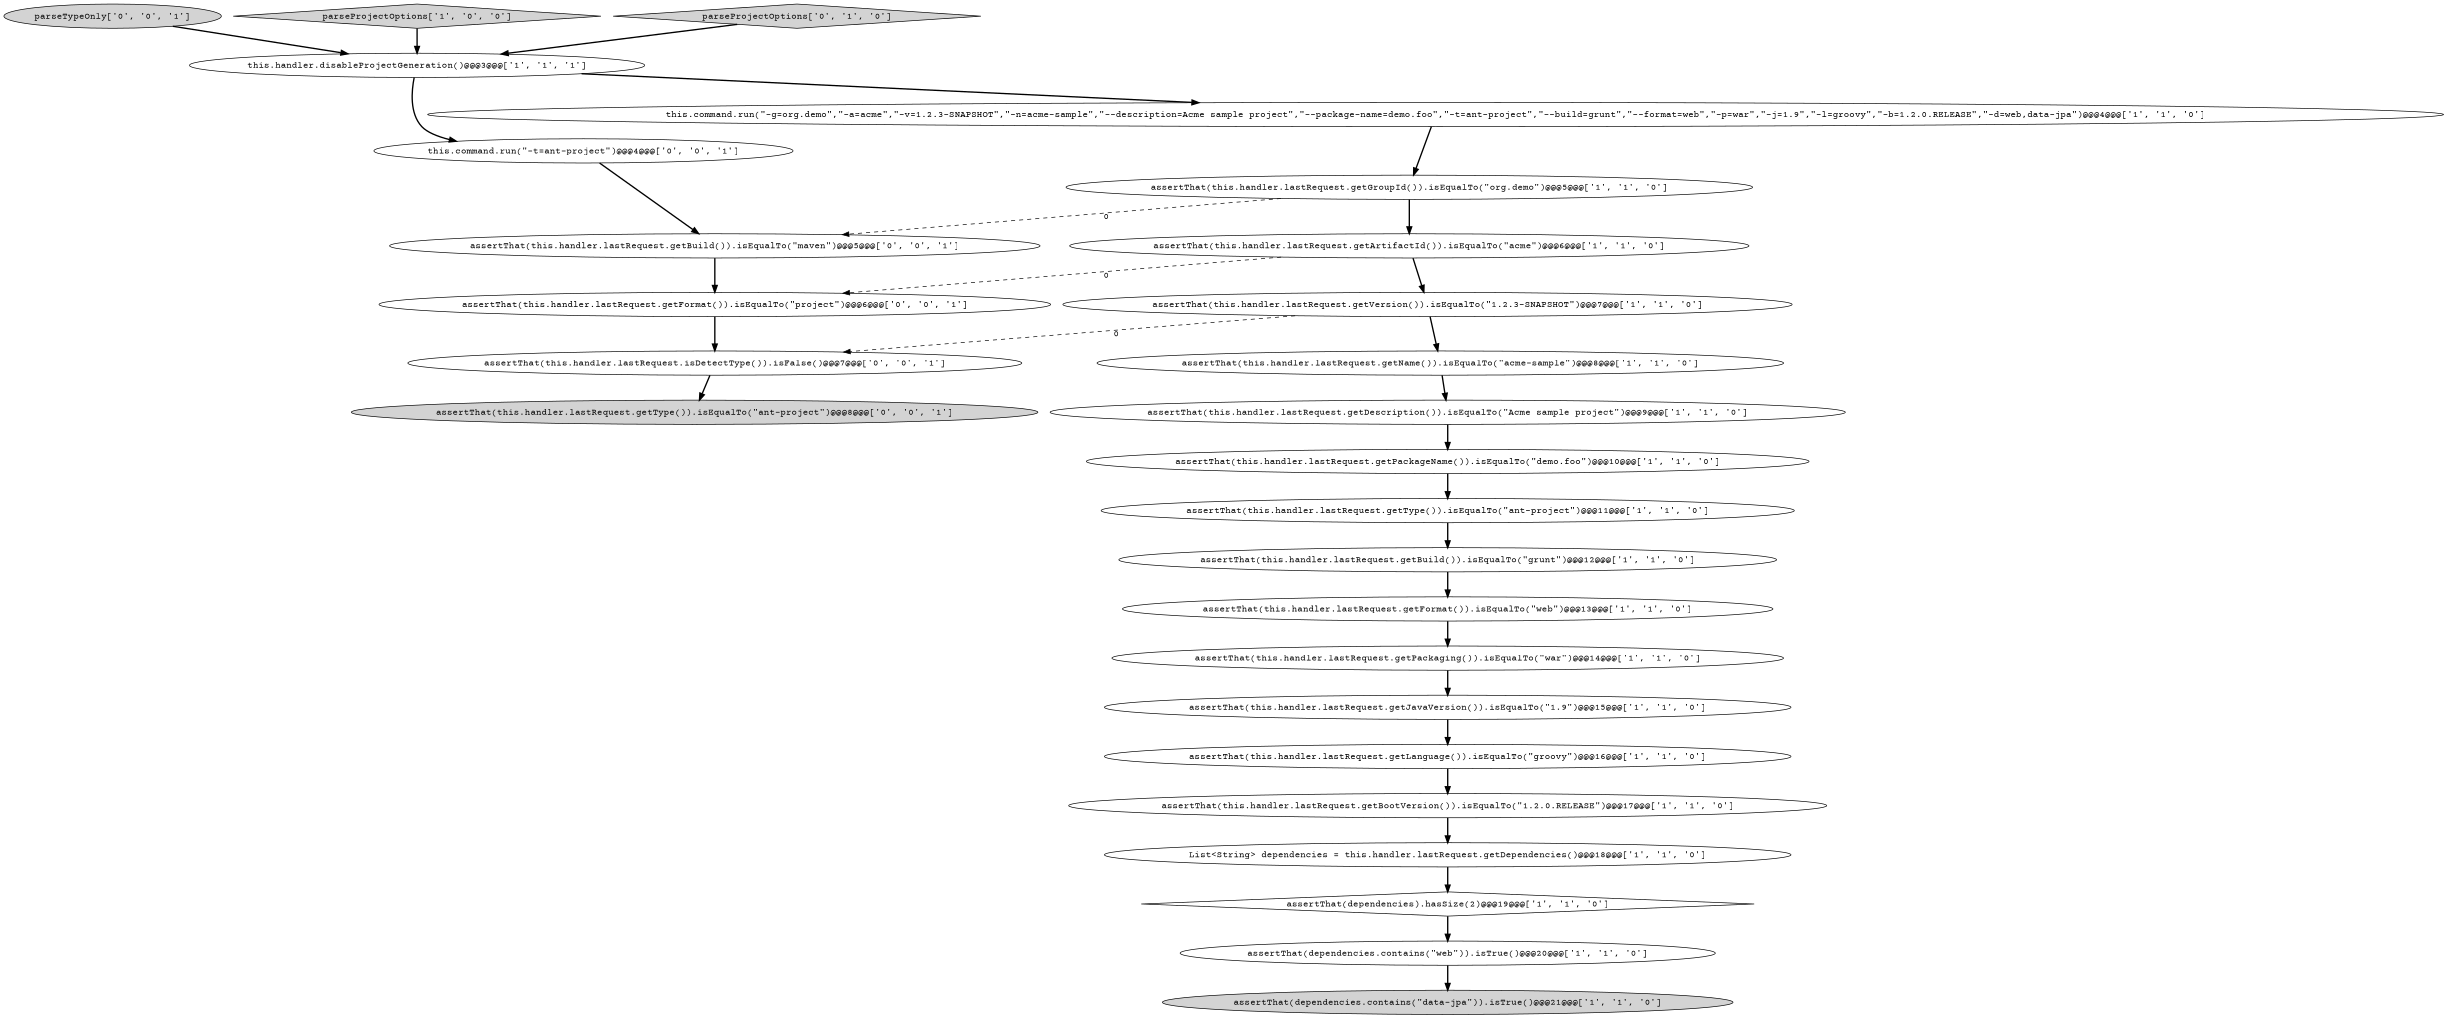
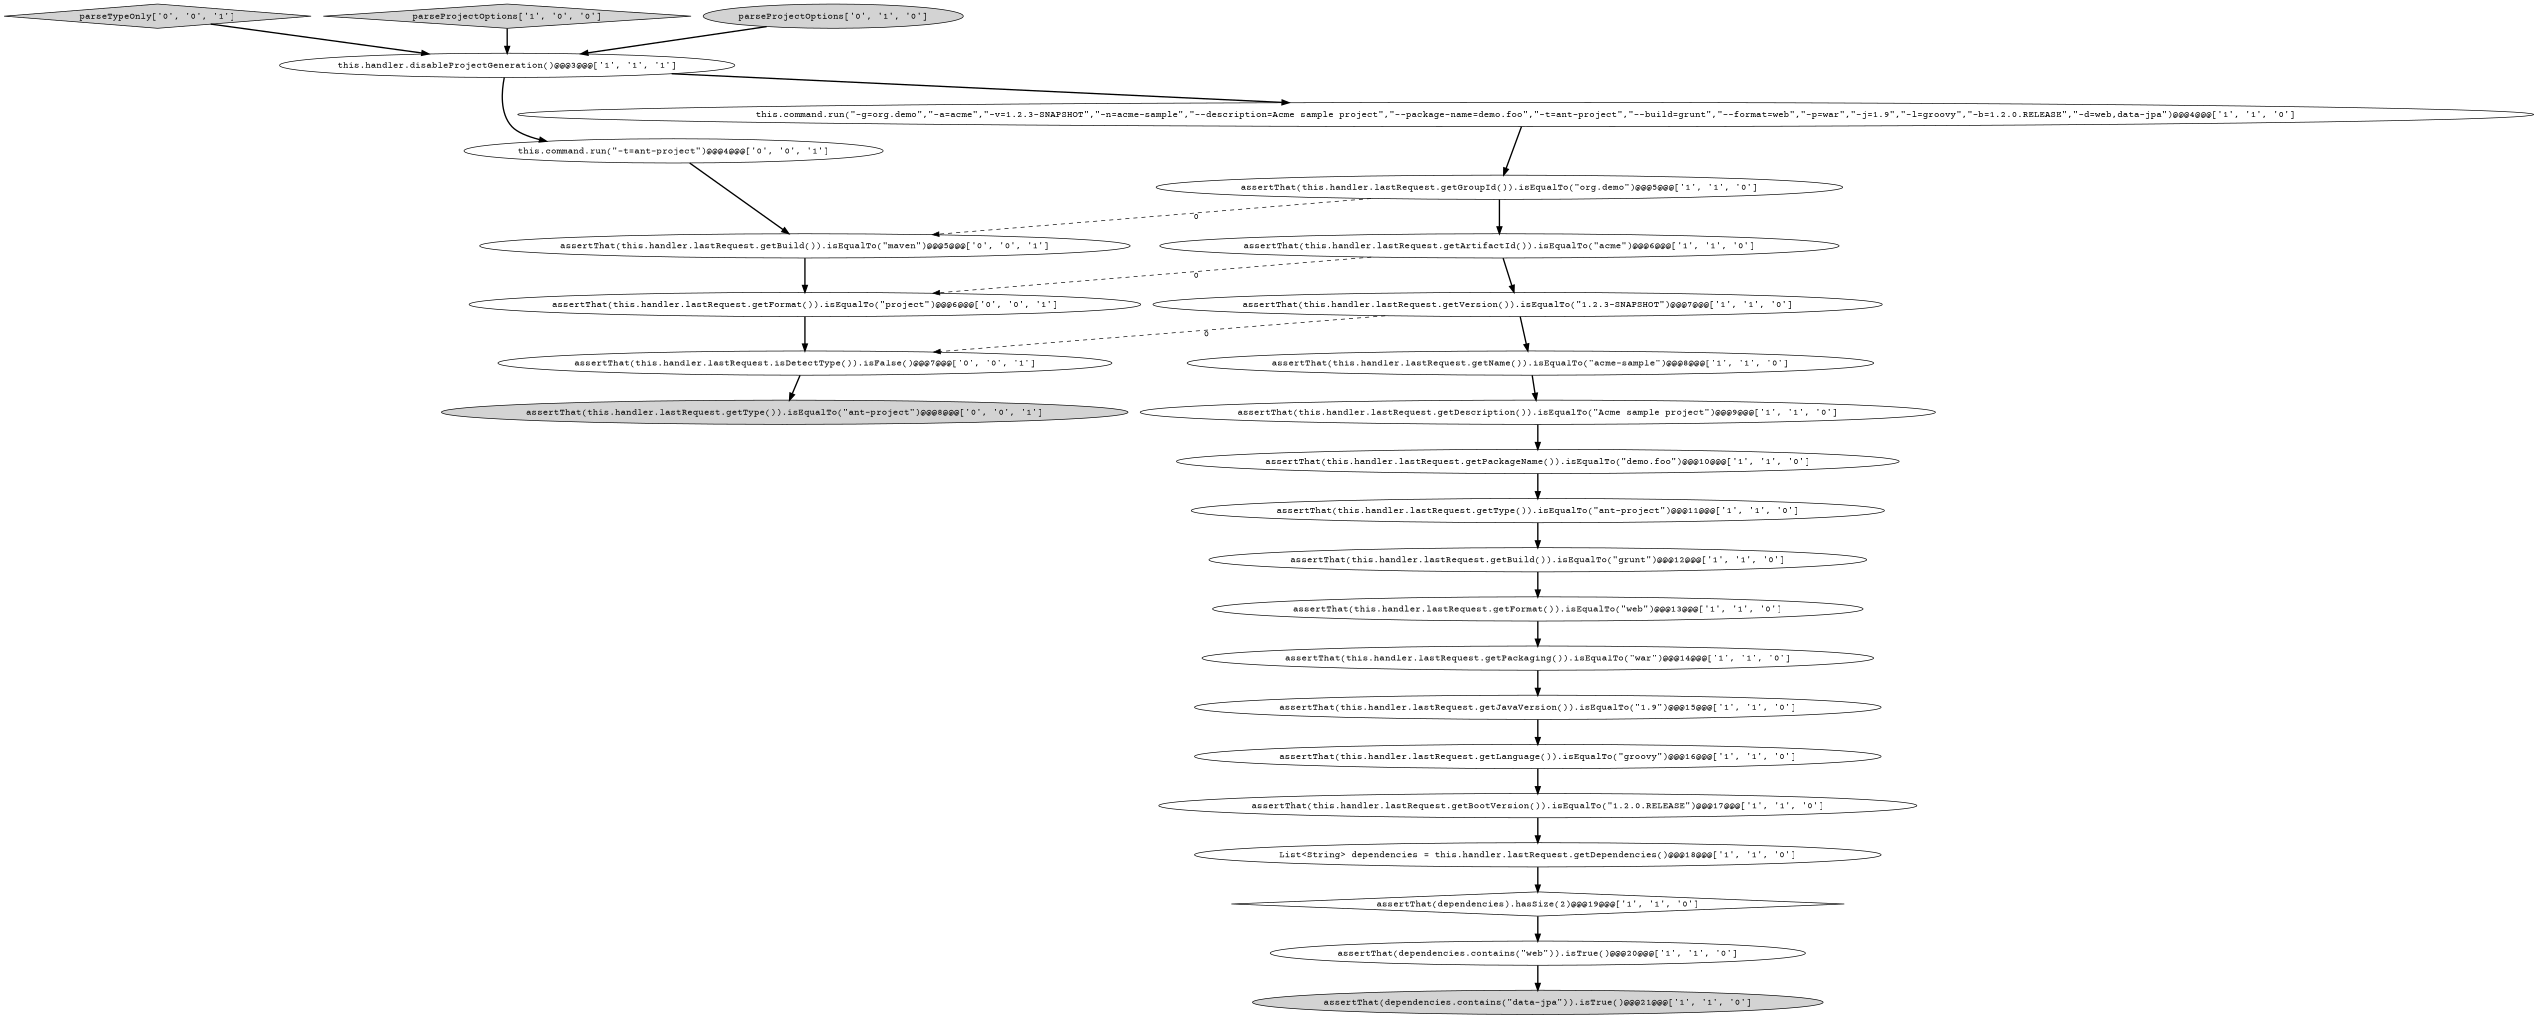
node "parseTypeOnly['0', '0', '1']": shape ellipse -> diamond
node "parseProjectOptions['0', '1', '0']": shape diamond -> ellipse
